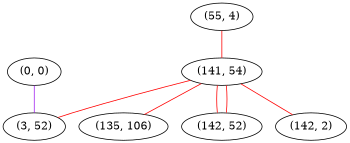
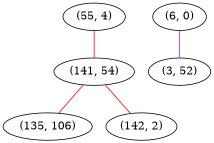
node "(0, 0)": label "(0, 0)" -> "(6, 0)"
edge "(141, 54)" -- "(3, 52)": removed
node "(142, 52)": removed
